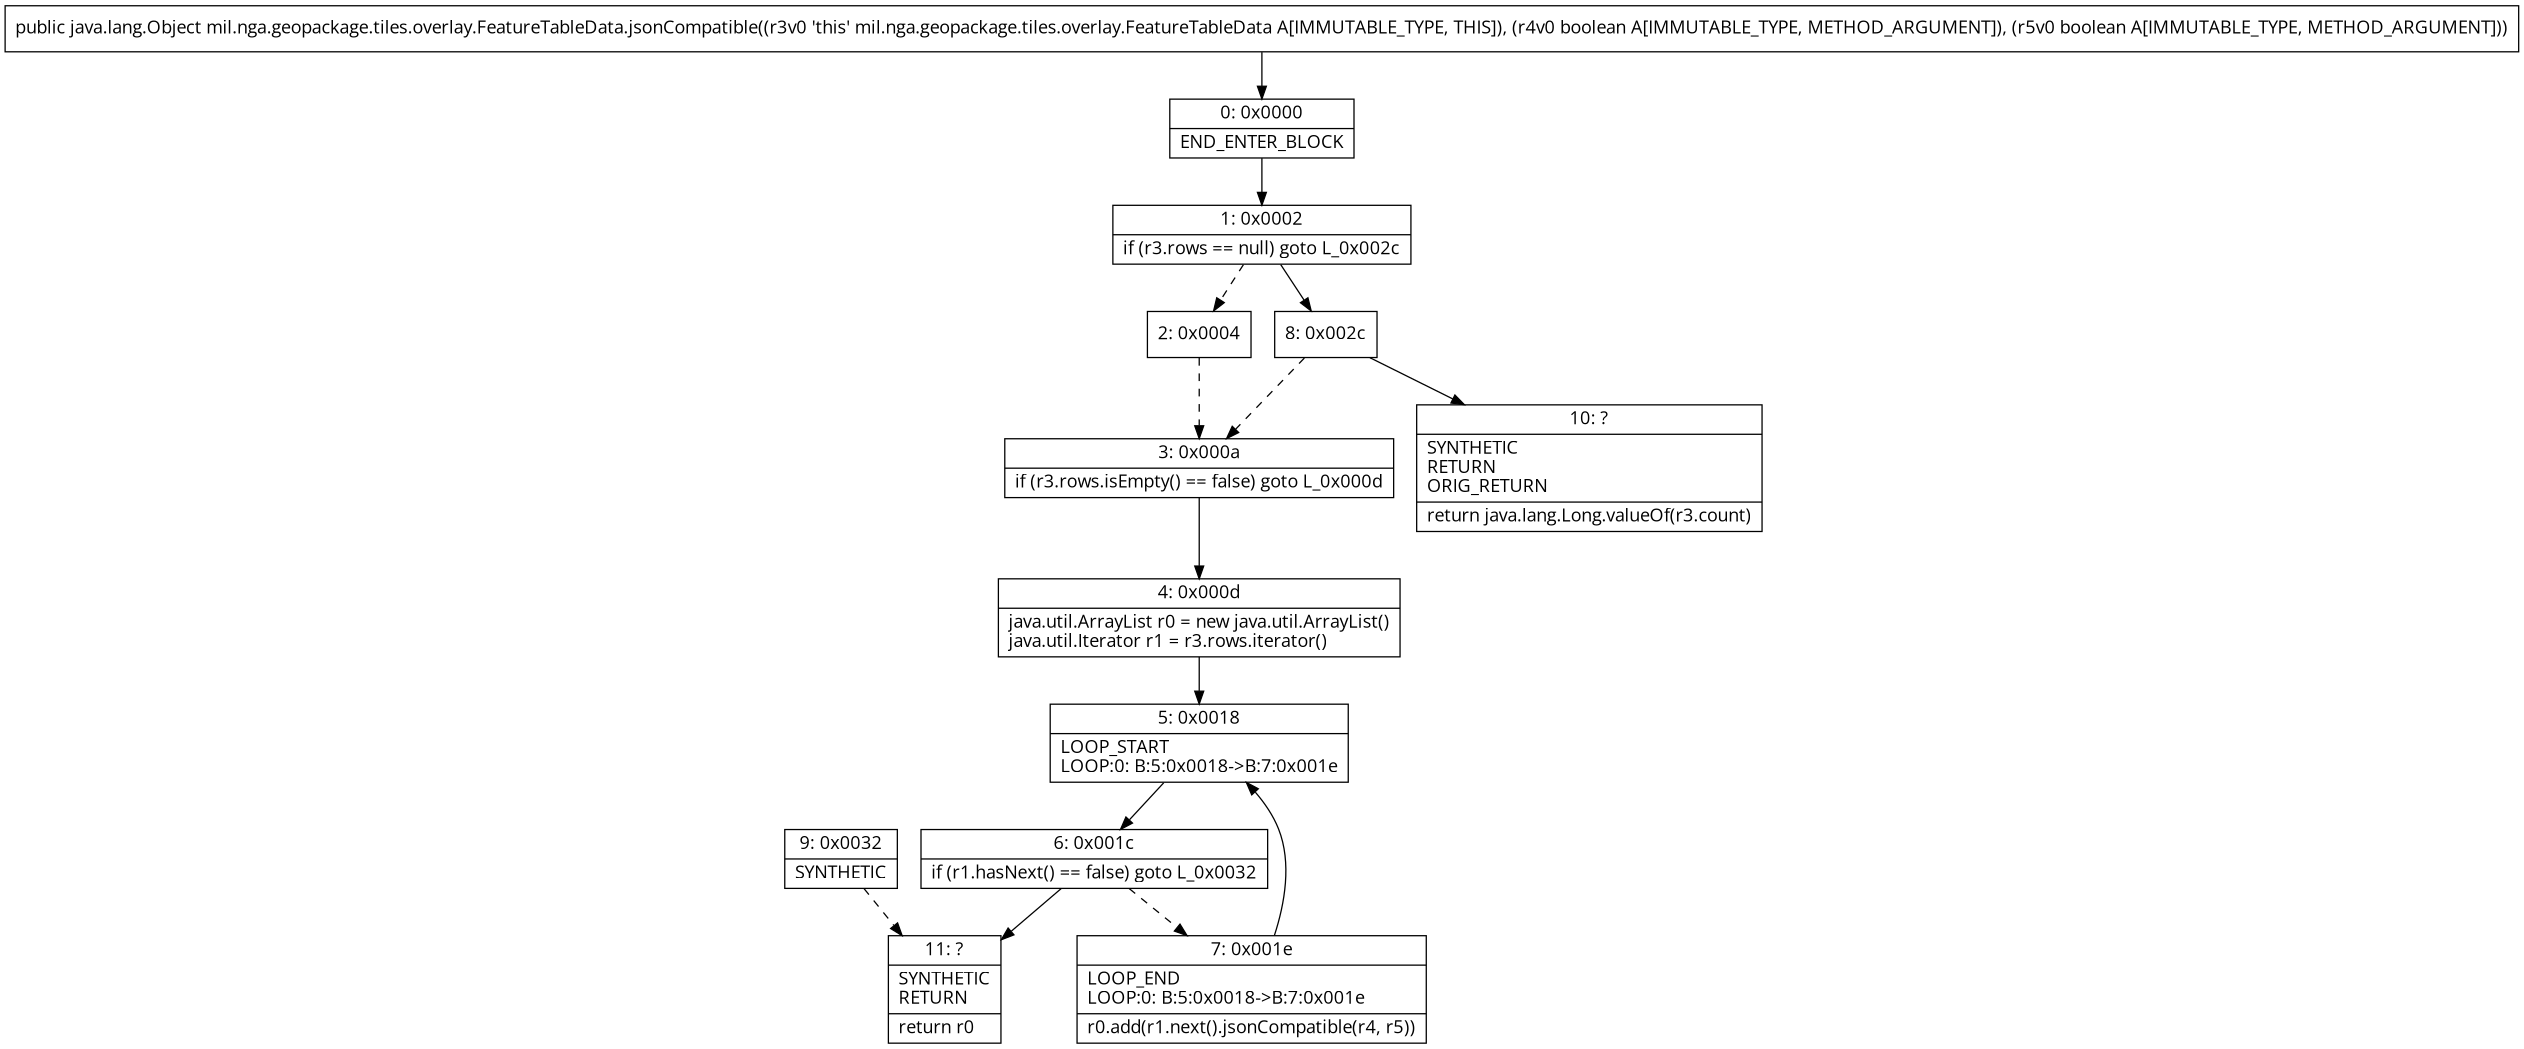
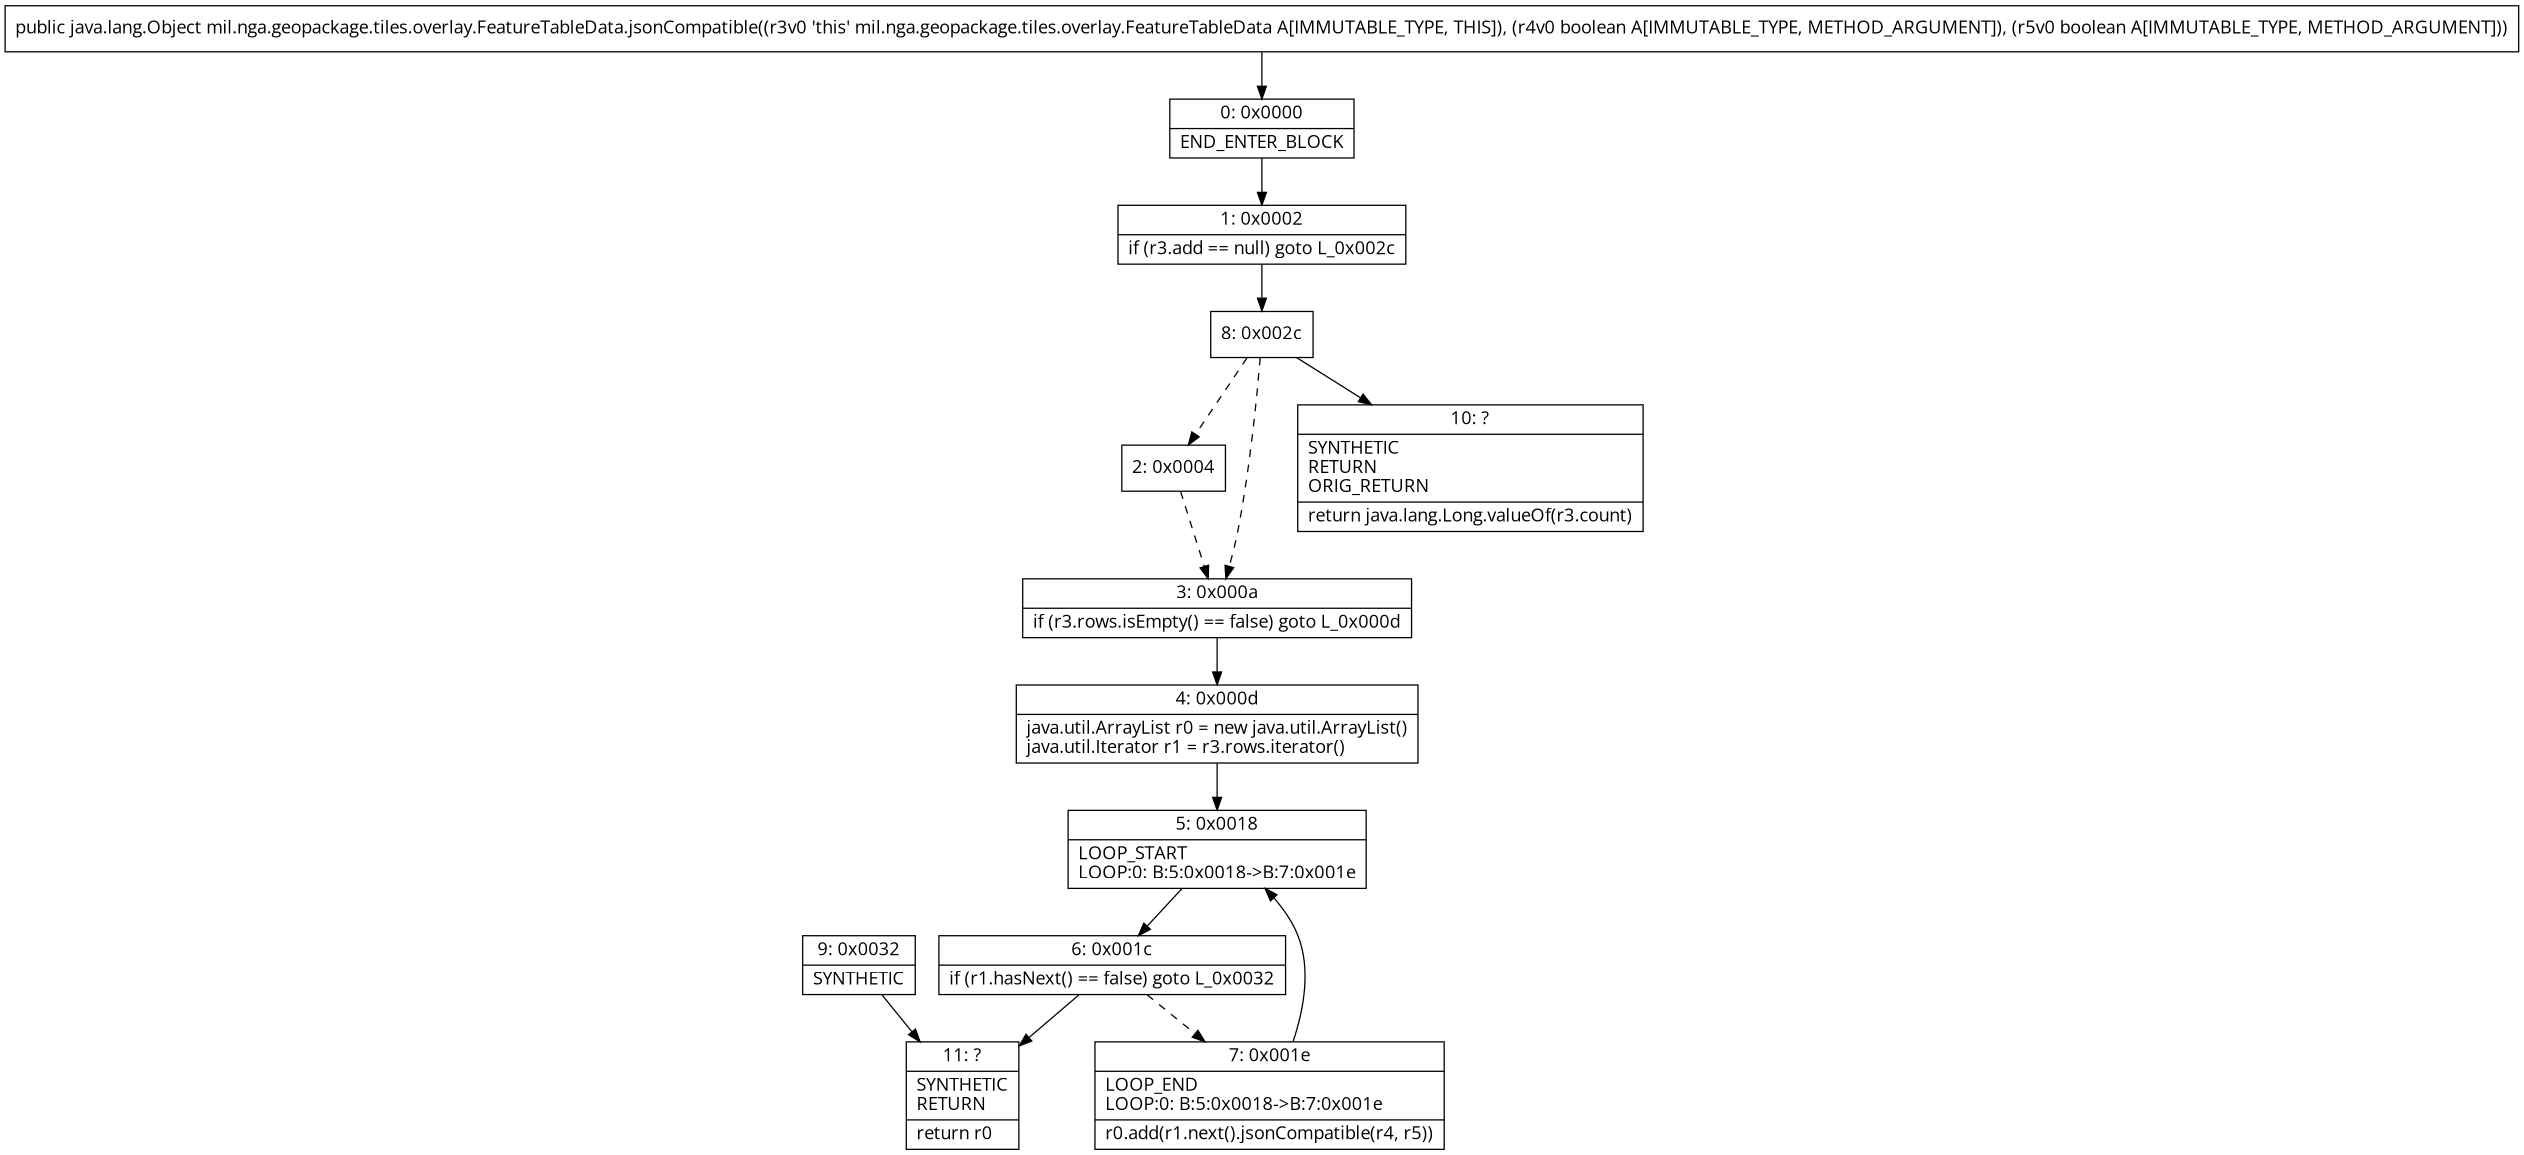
node "1: 0x0002": text "if (r3.rows == null) goto L_0x002c" -> "if (r3.add == null) goto L_0x002c"
edge "1: 0x0002" -> "2: 0x0004": now "8: 0x002c" -> "2: 0x0004"
edge "9: 0x0032" -> "11: ?": style dashed -> solid
